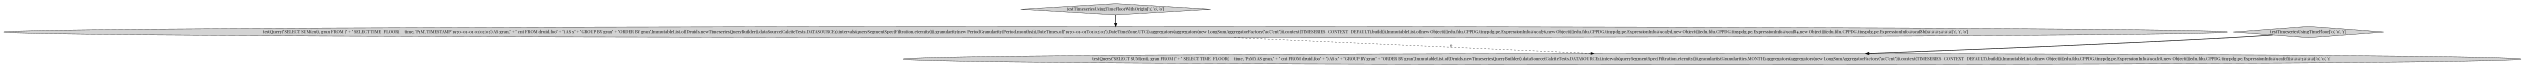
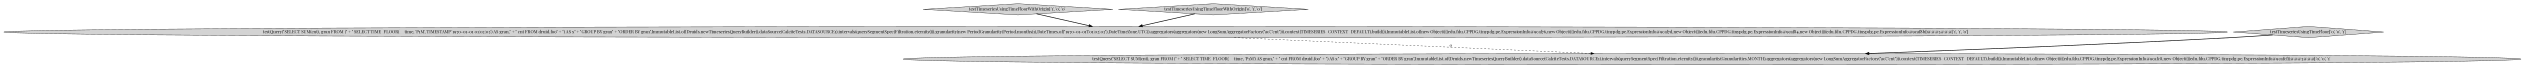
node "testTimeseriesUsingTimeFloorWithOrigin['0', '1', '0']": added
